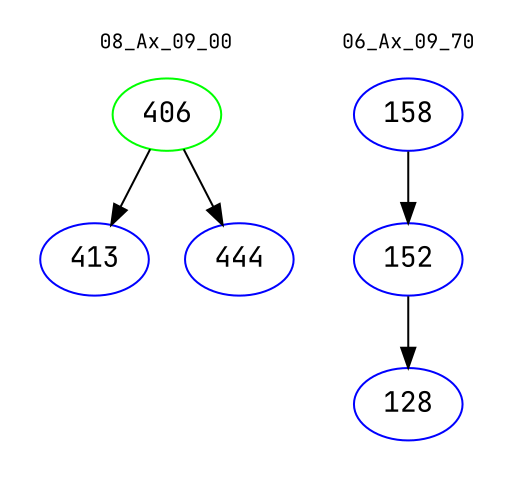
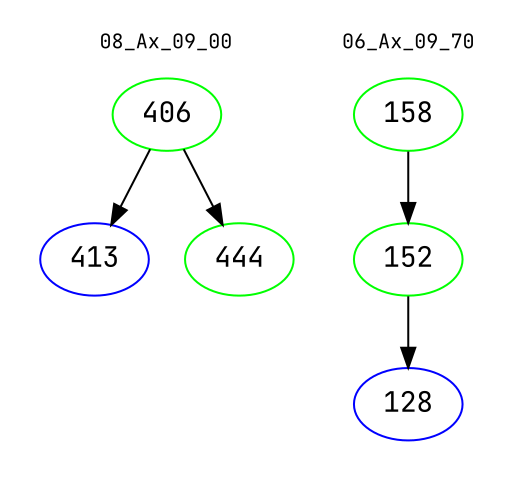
node "158": color blue -> green
node "444": color blue -> green
node "152": color blue -> green
